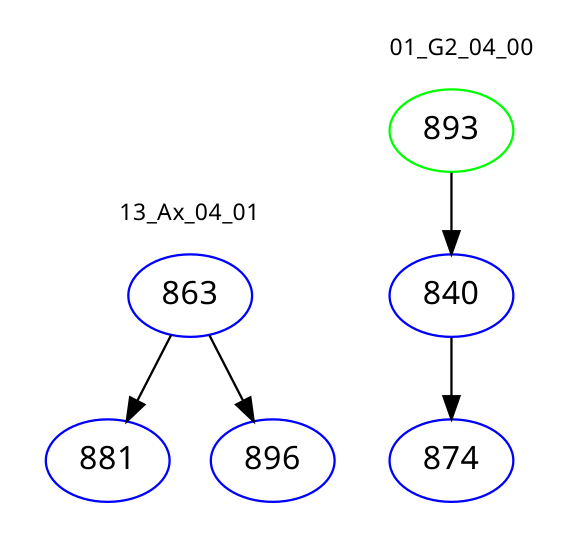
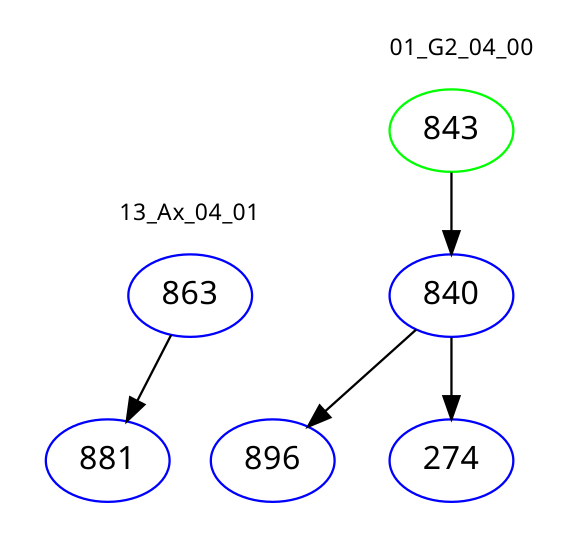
node "893": label "893" -> "843"
edge "863" -> "896": now "840" -> "896"
node "874": label "874" -> "274"
